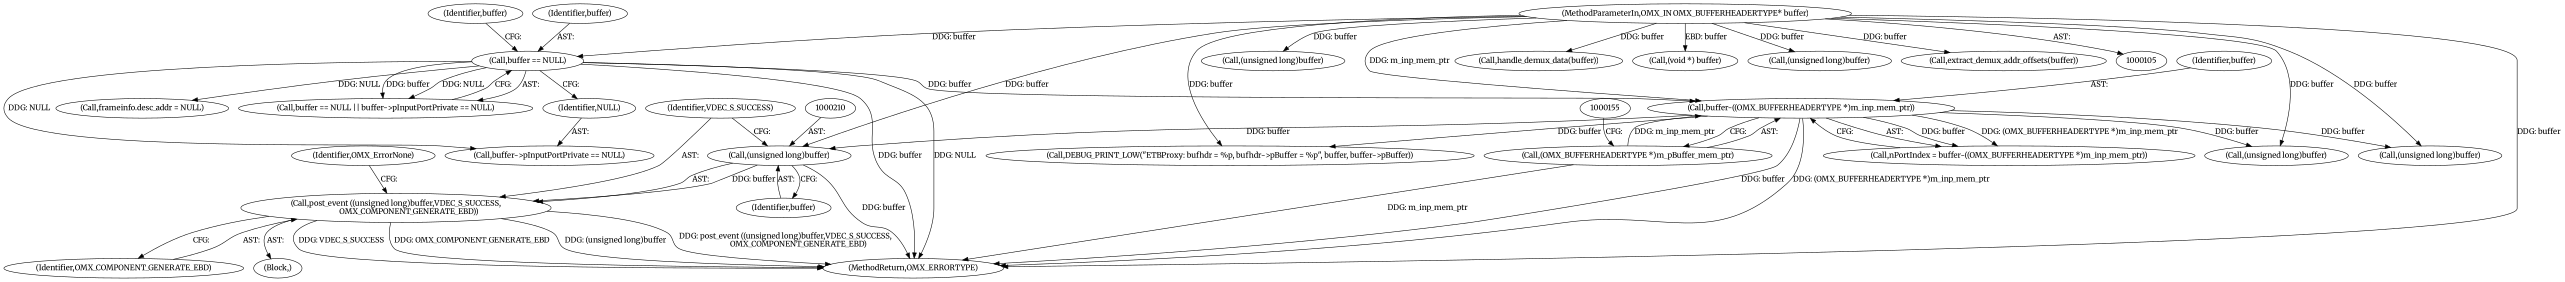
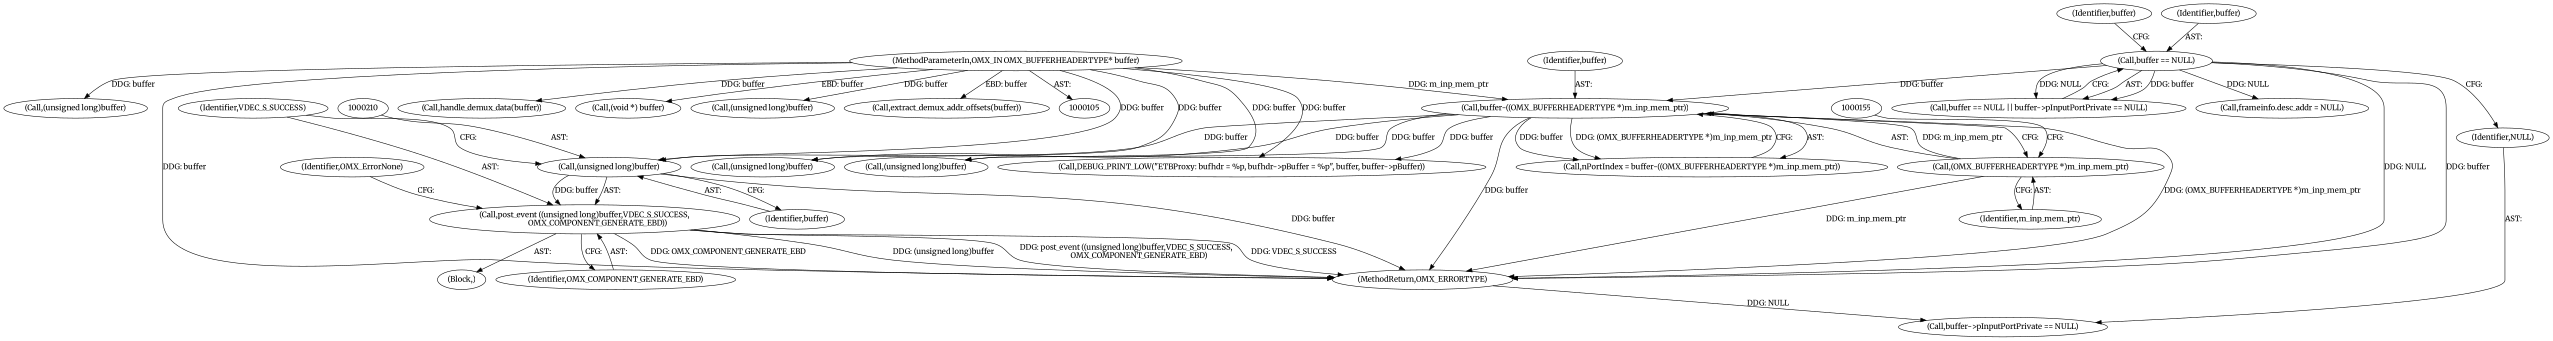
edge "(MethodParameterIn,OMX_IN OMX_BUFFERHEADERTYPE* buffer)" -> "(Call,buffer == NULL)": removed, label "DDG: buffer"
edge "(MethodParameterIn,OMX_IN OMX_BUFFERHEADERTYPE* buffer)" -> "(Call,extract_demux_addr_offsets(buffer))": label "DDG: buffer" -> "EBD: buffer"
edge "(Call,buffer == NULL)" -> "(Call,buffer->pInputPortPrivate == NULL)": now "(MethodReturn,OMX_ERRORTYPE)" -> "(Call,buffer->pInputPortPrivate == NULL)"
node "(Call,(OMX_BUFFERHEADERTYPE *)m_pBuffer_mem_ptr)": label "(Call,(OMX_BUFFERHEADERTYPE *)m_pBuffer_mem_ptr)" -> "(Call,(OMX_BUFFERHEADERTYPE *)m_inp_mem_ptr)"
node "(Identifier,m_inp_mem_ptr)": added
